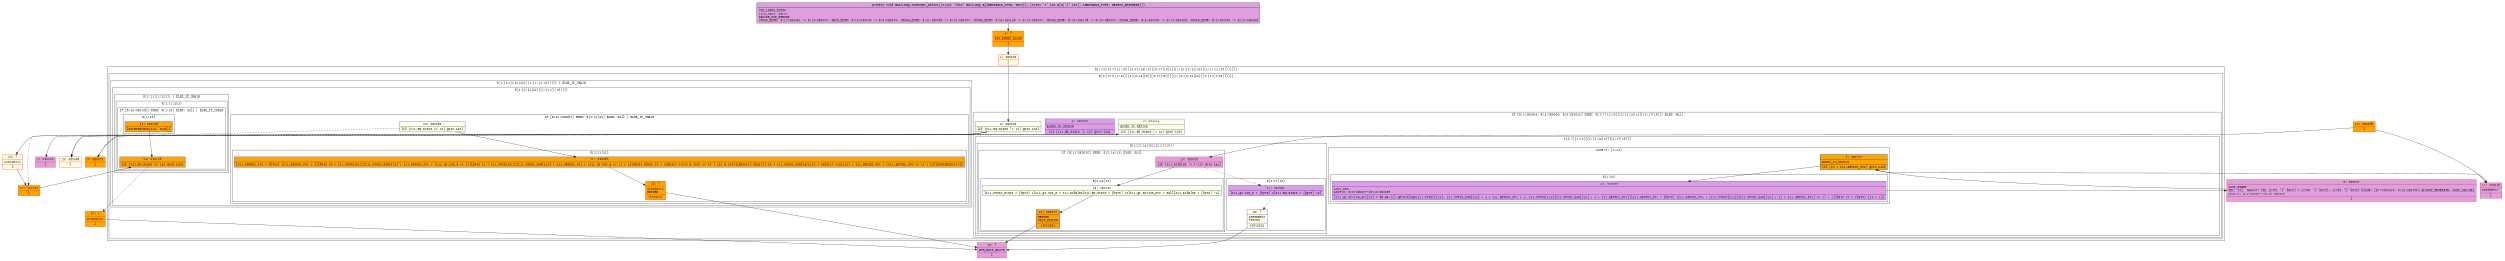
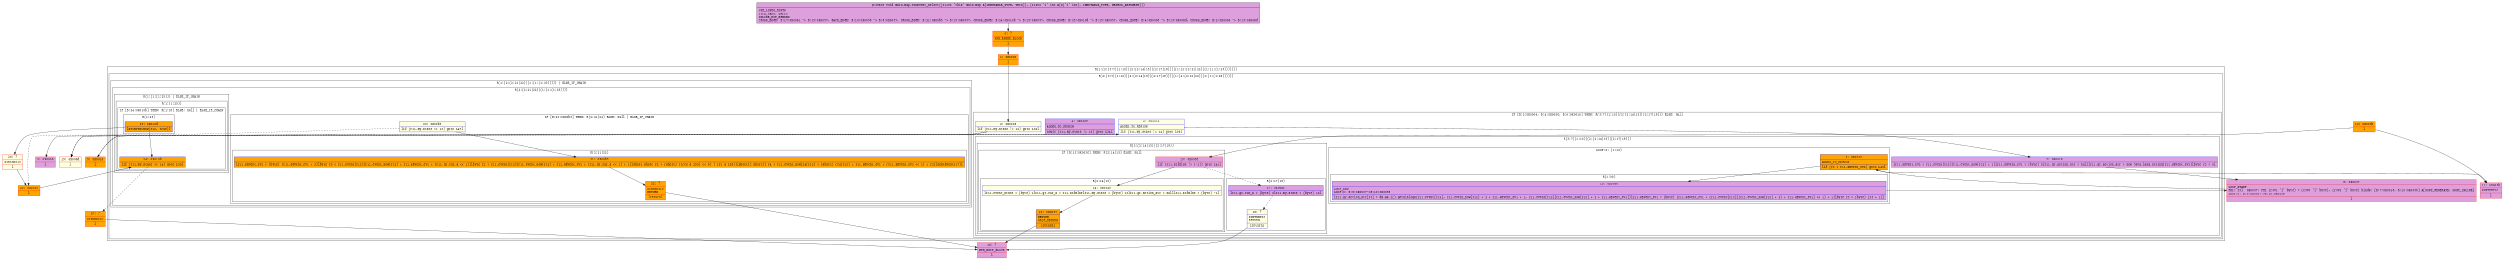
node "1: 0x0000": fillcolor lightyellow -> orange
node "4: 0x000e": text "lif (r11.my.state != 13) goto L34l" -> "nowlr (r11.my.state != 13) goto L34l"
edge "2: 0x0006" -> "26: ?": now "25: 0x010d" -> "26: ?"
node "7: 0x0018": added
